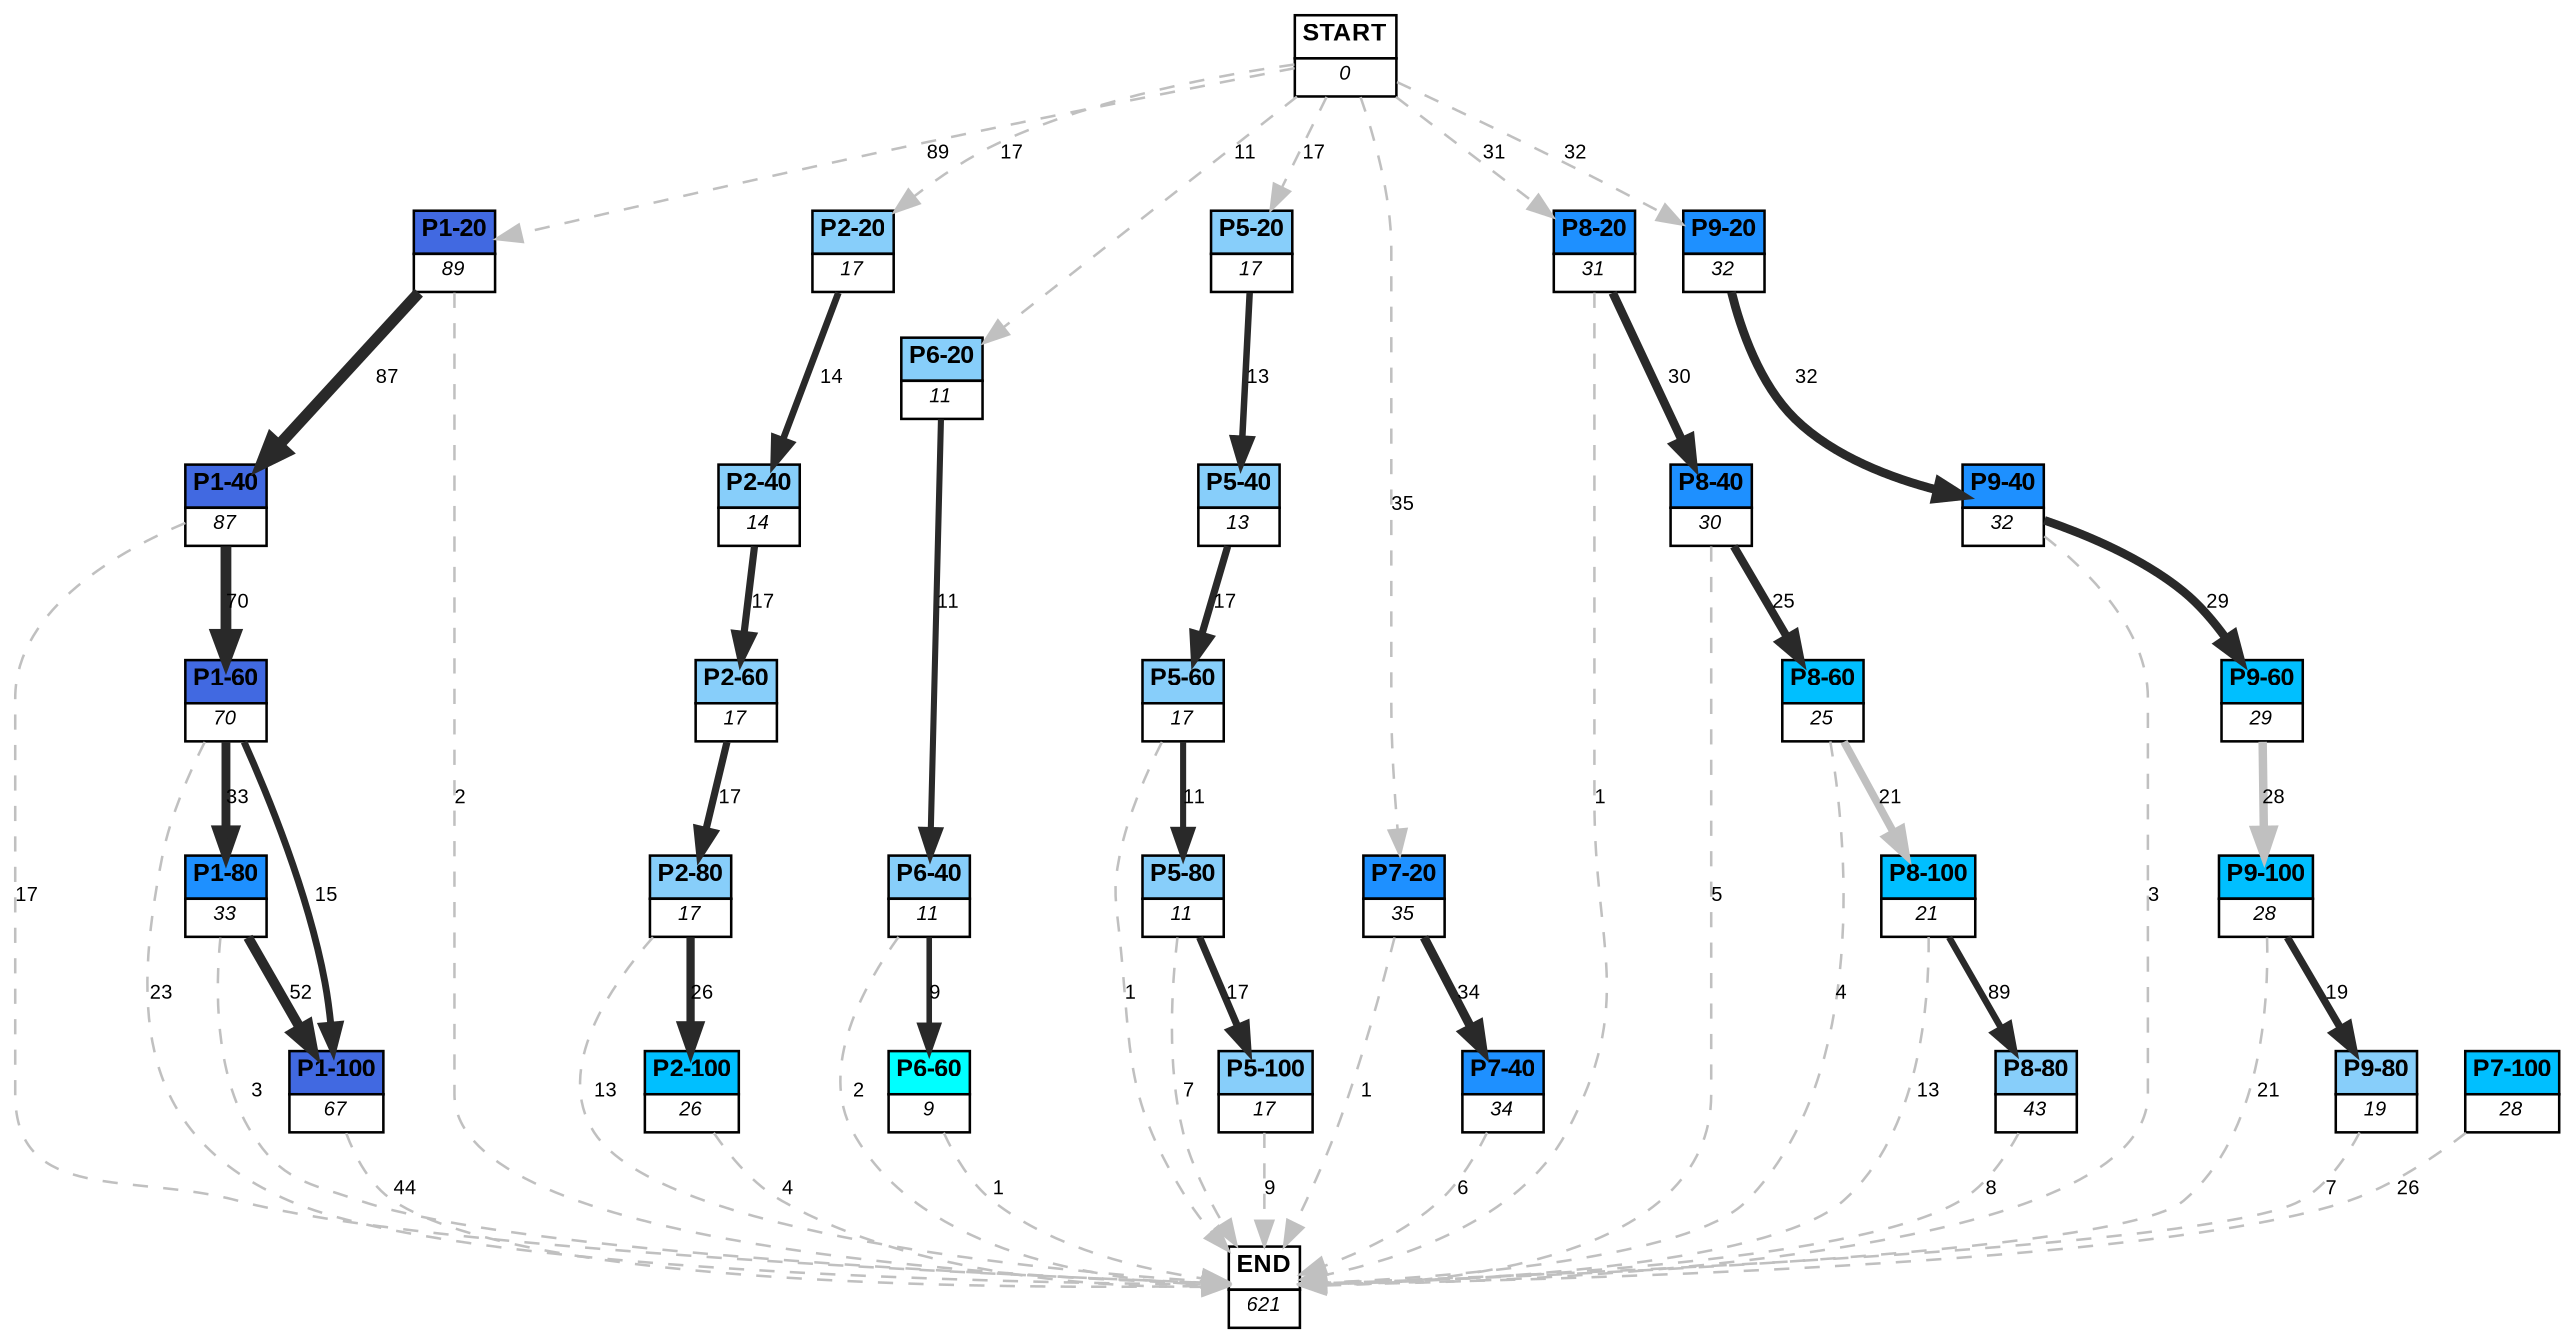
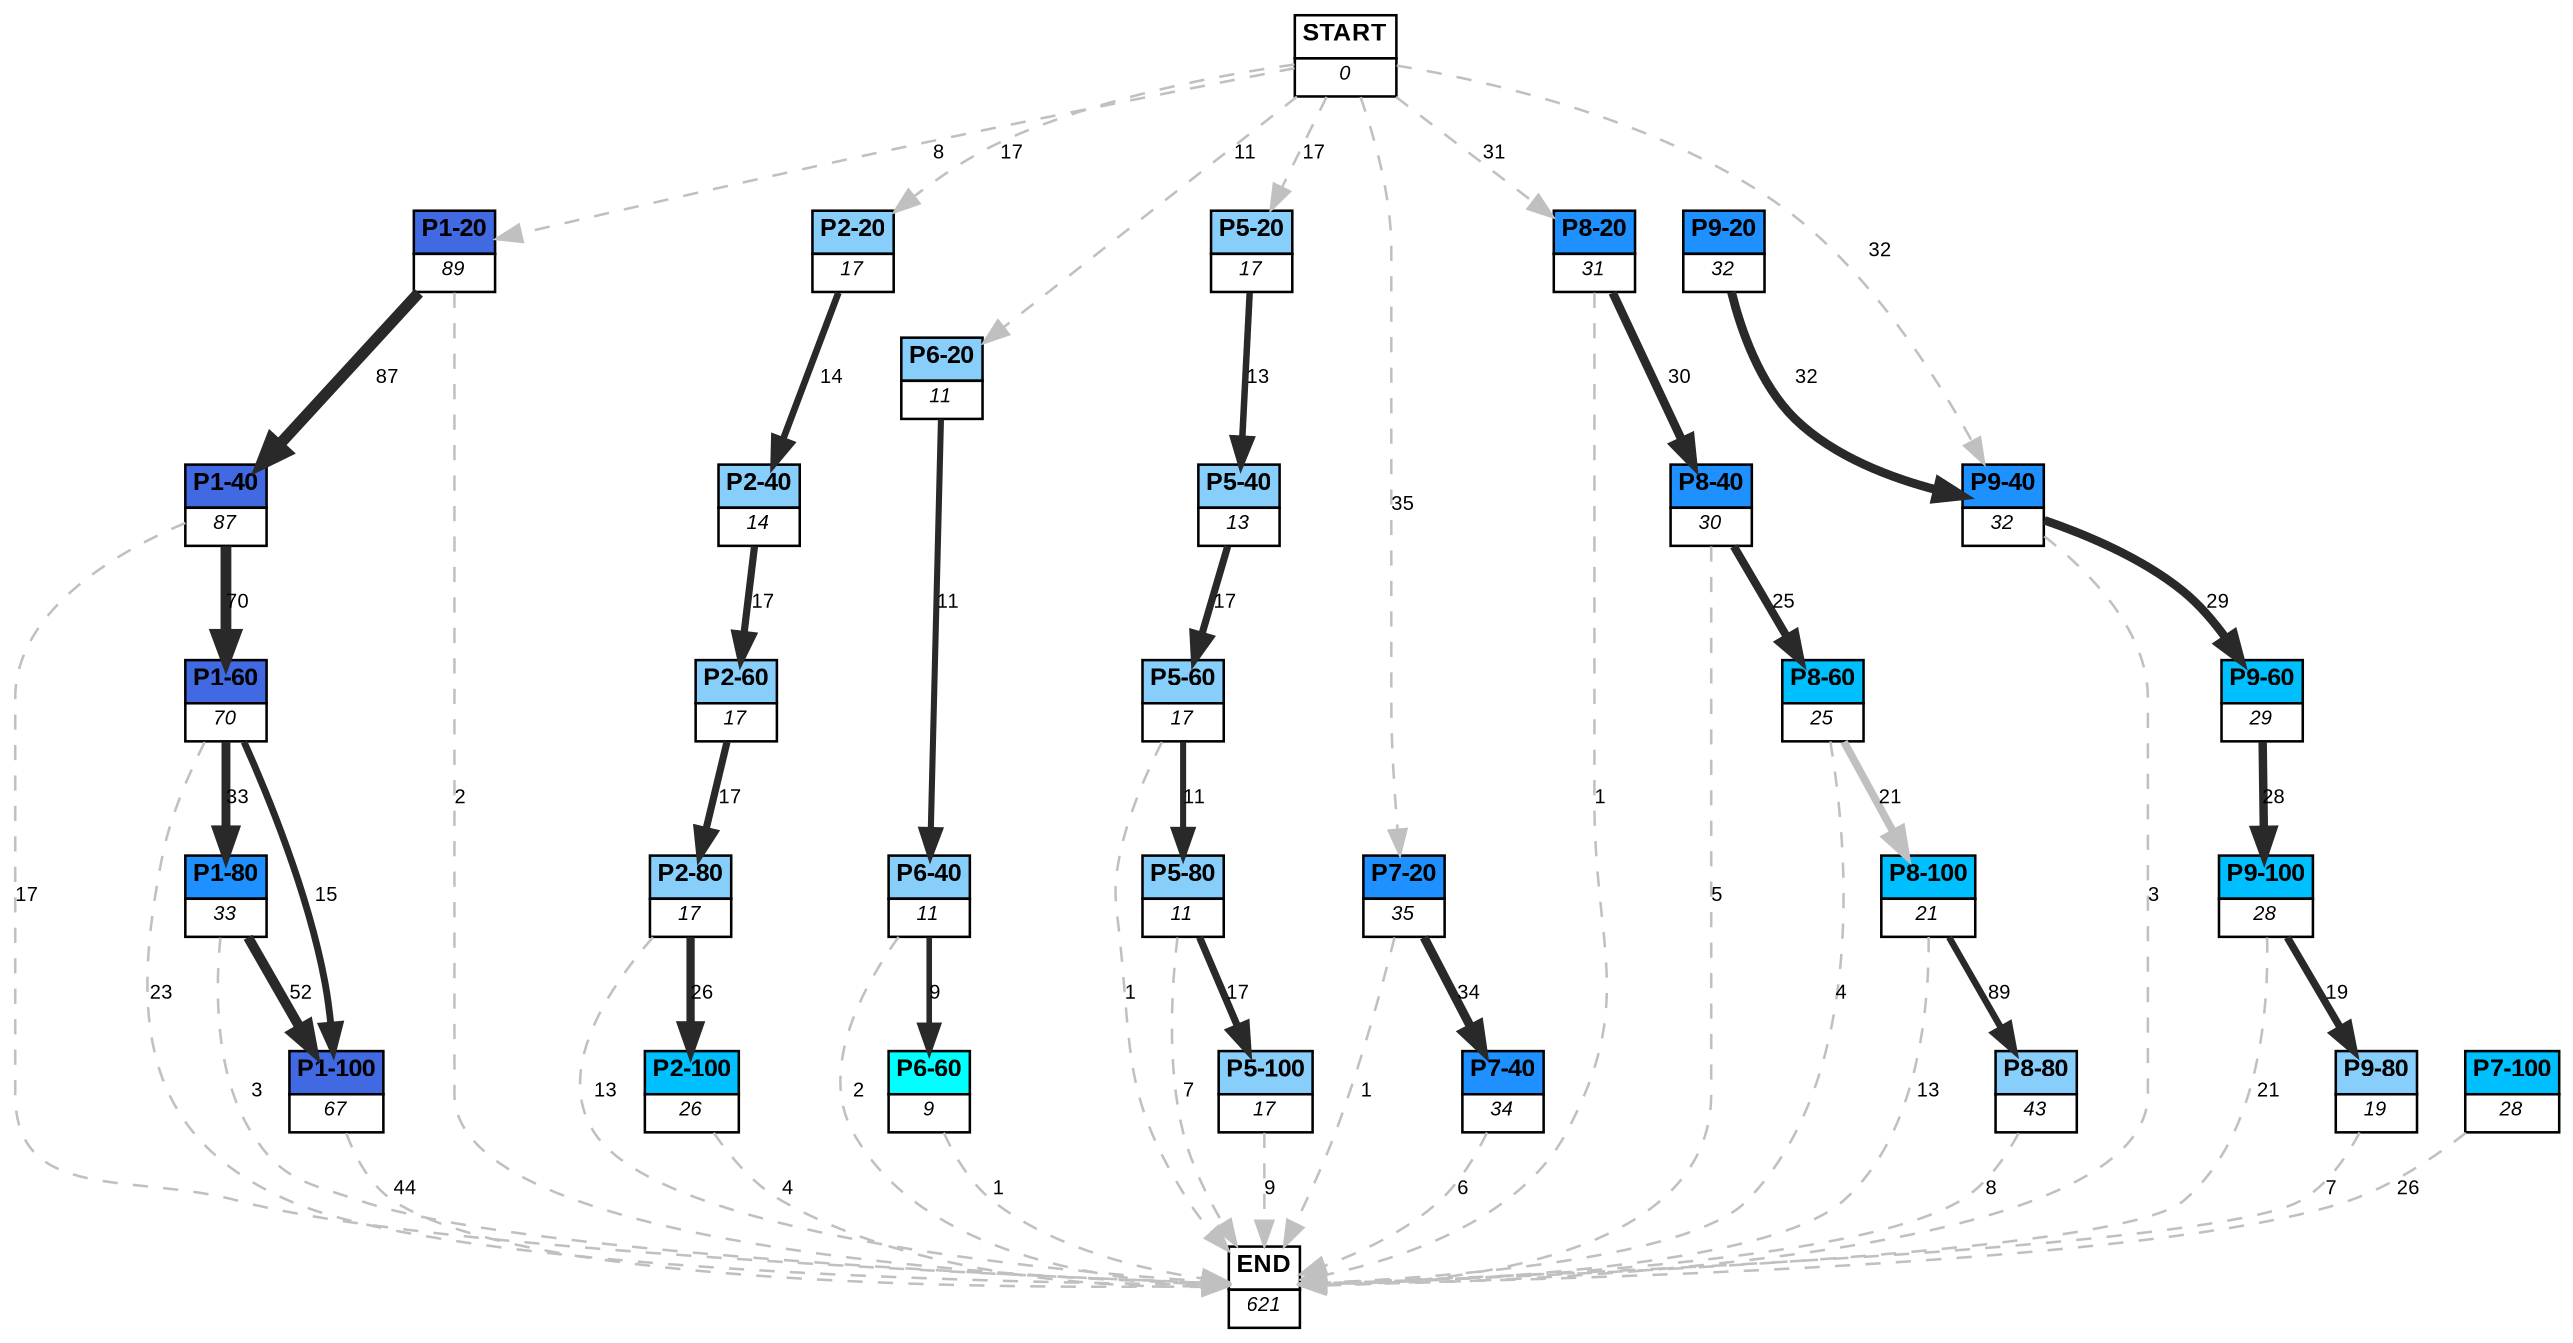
edge "START" -> "P9-20": now "START" -> "P9-40"
edge "START" -> "P1-20": label "89" -> "8"
edge "P9-60" -> "P9-100": color grey -> grey16
